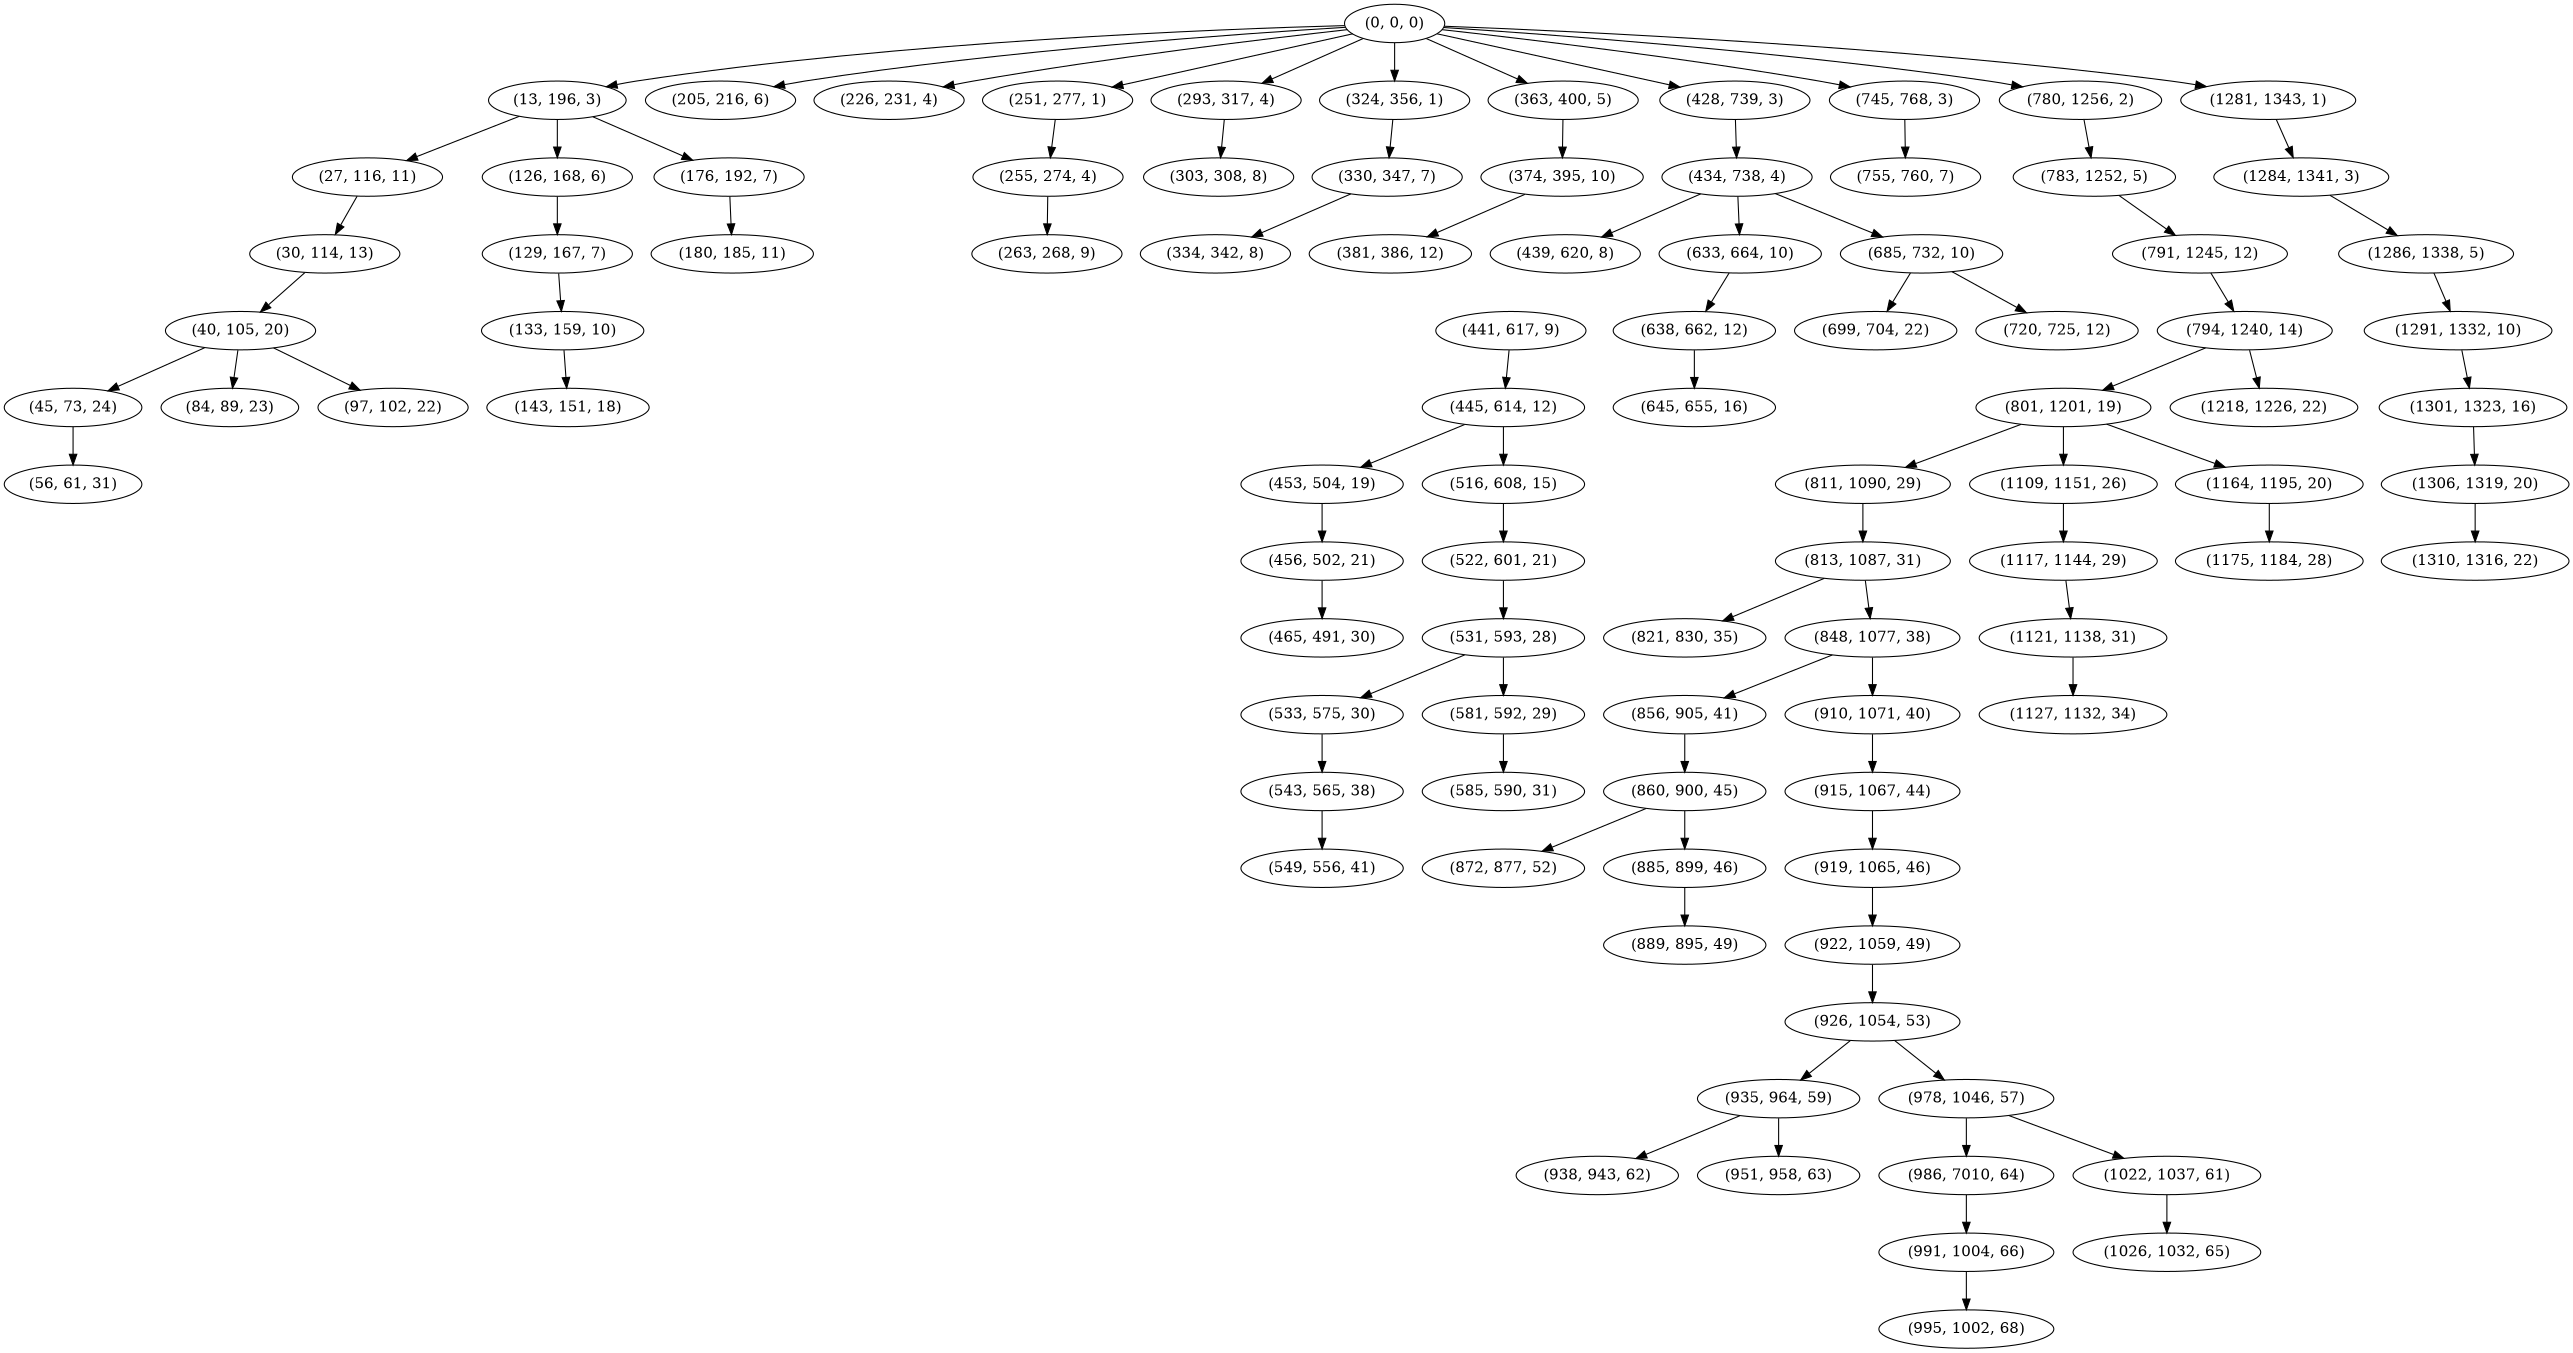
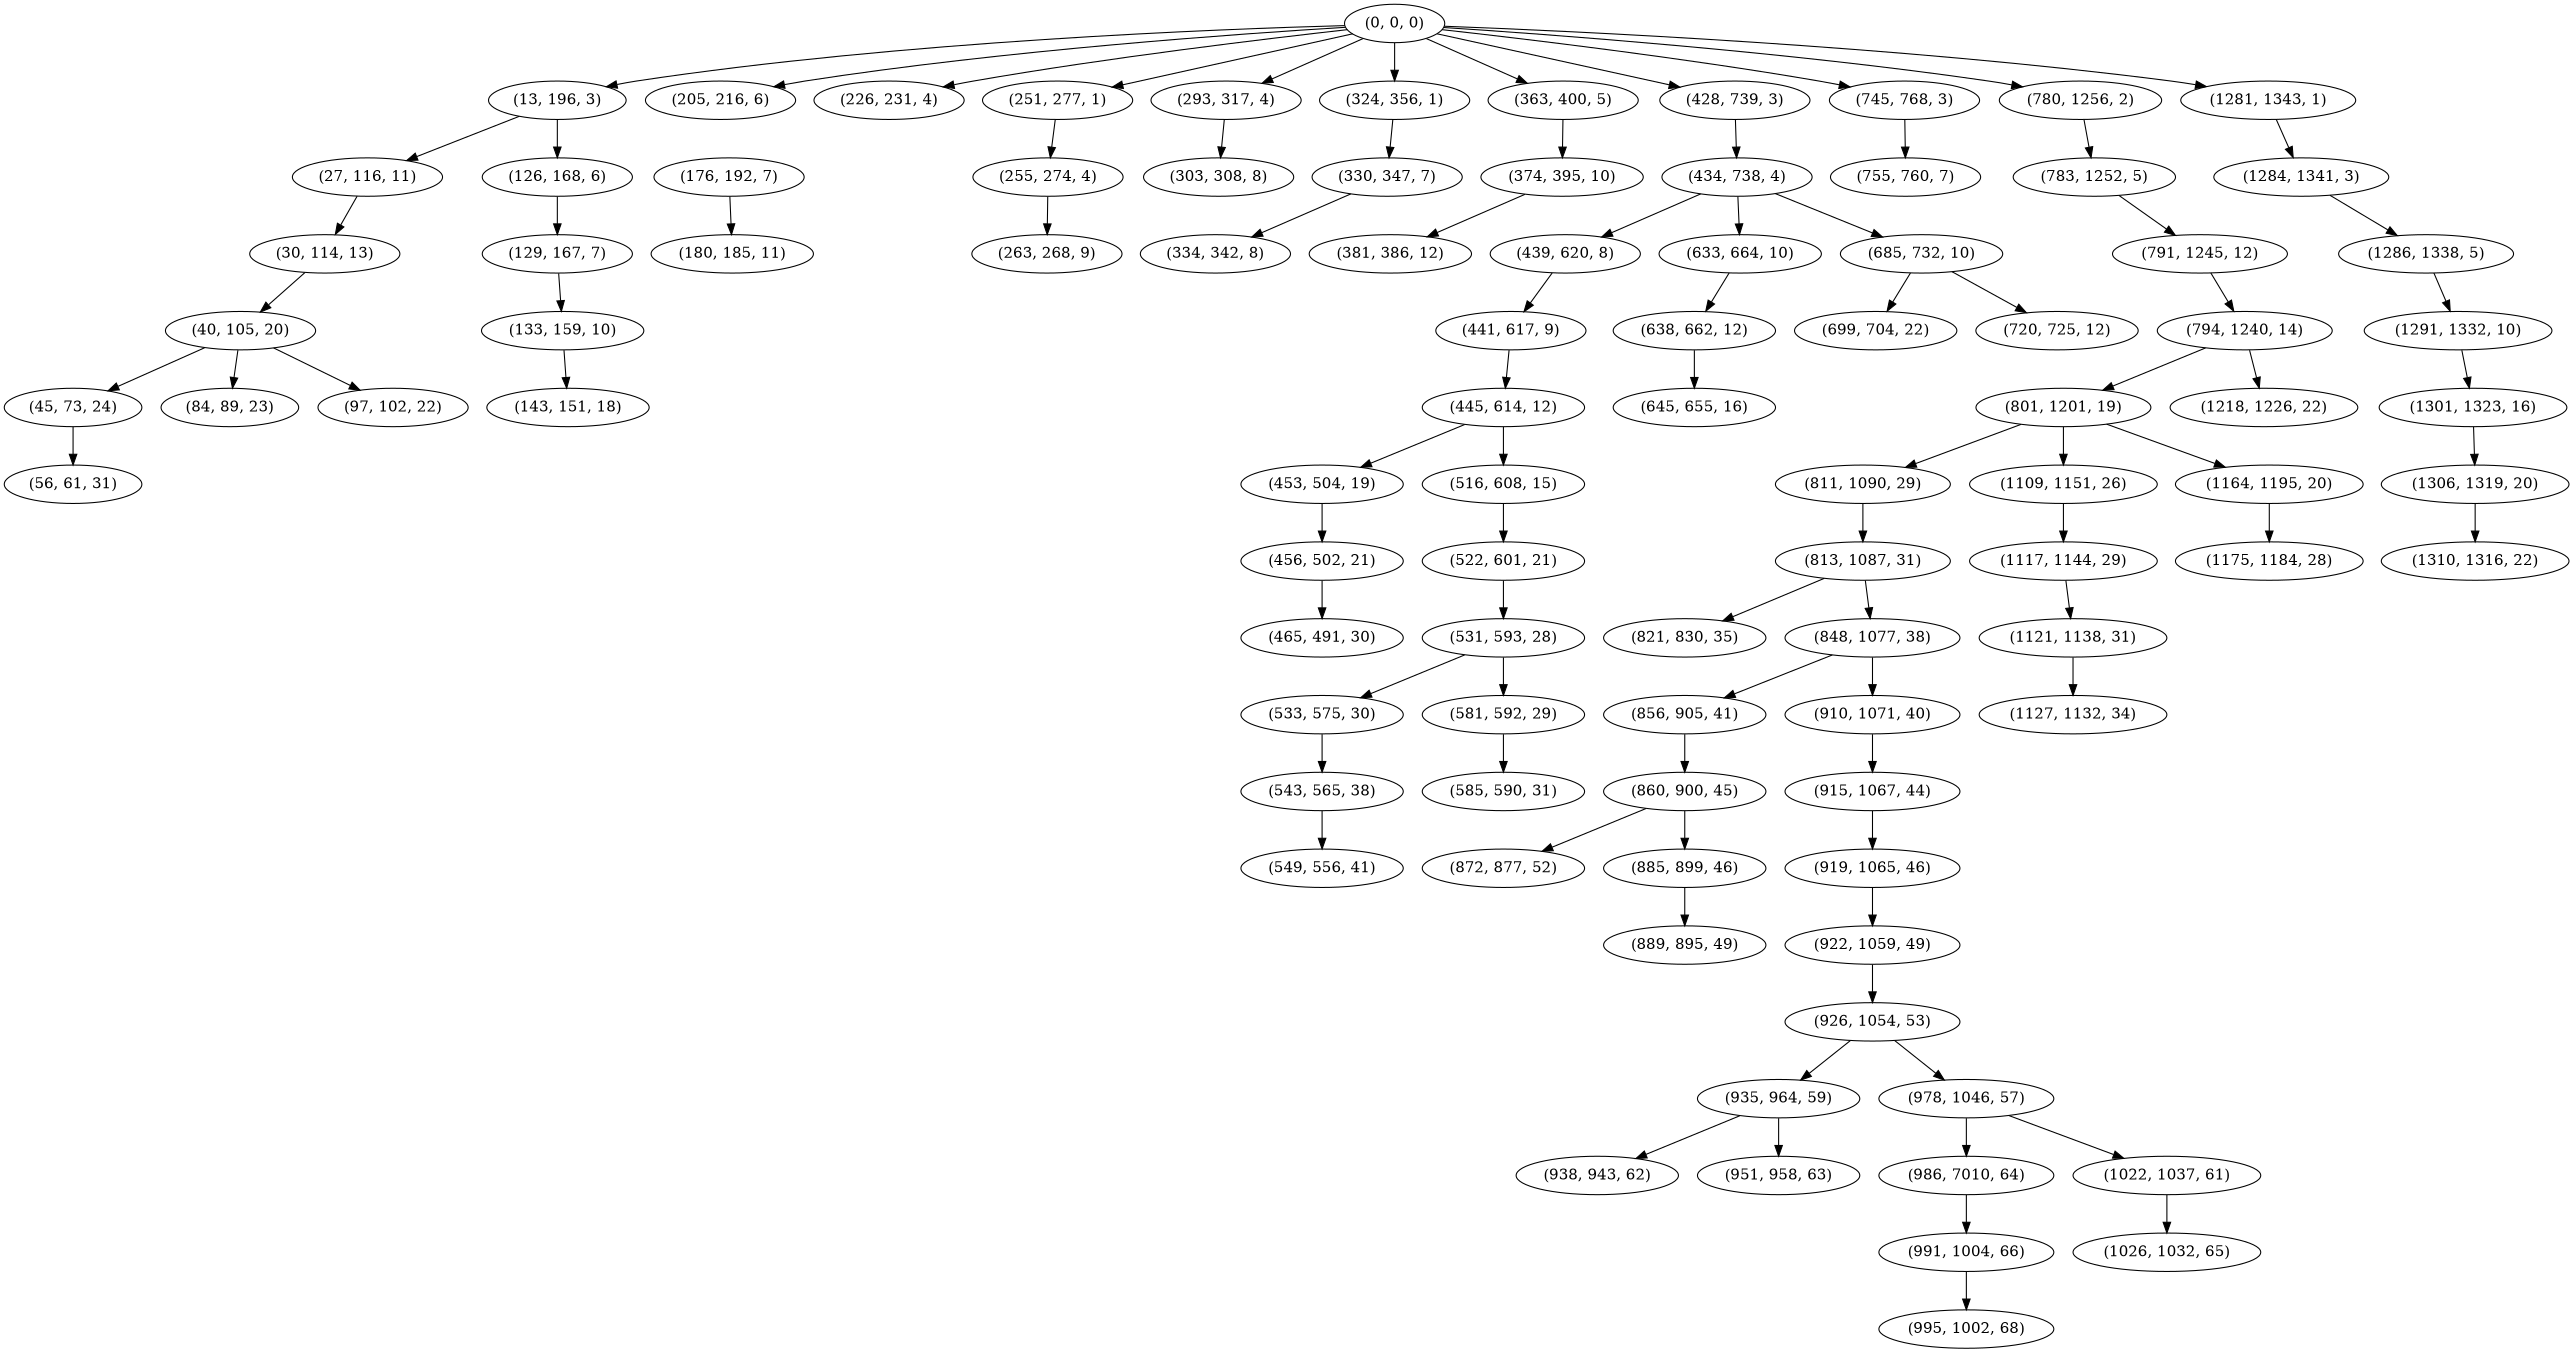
edge "(13, 196, 3)" -> "(176, 192, 7)": removed
edge "(439, 620, 8)" -> "(441, 617, 9)": added
